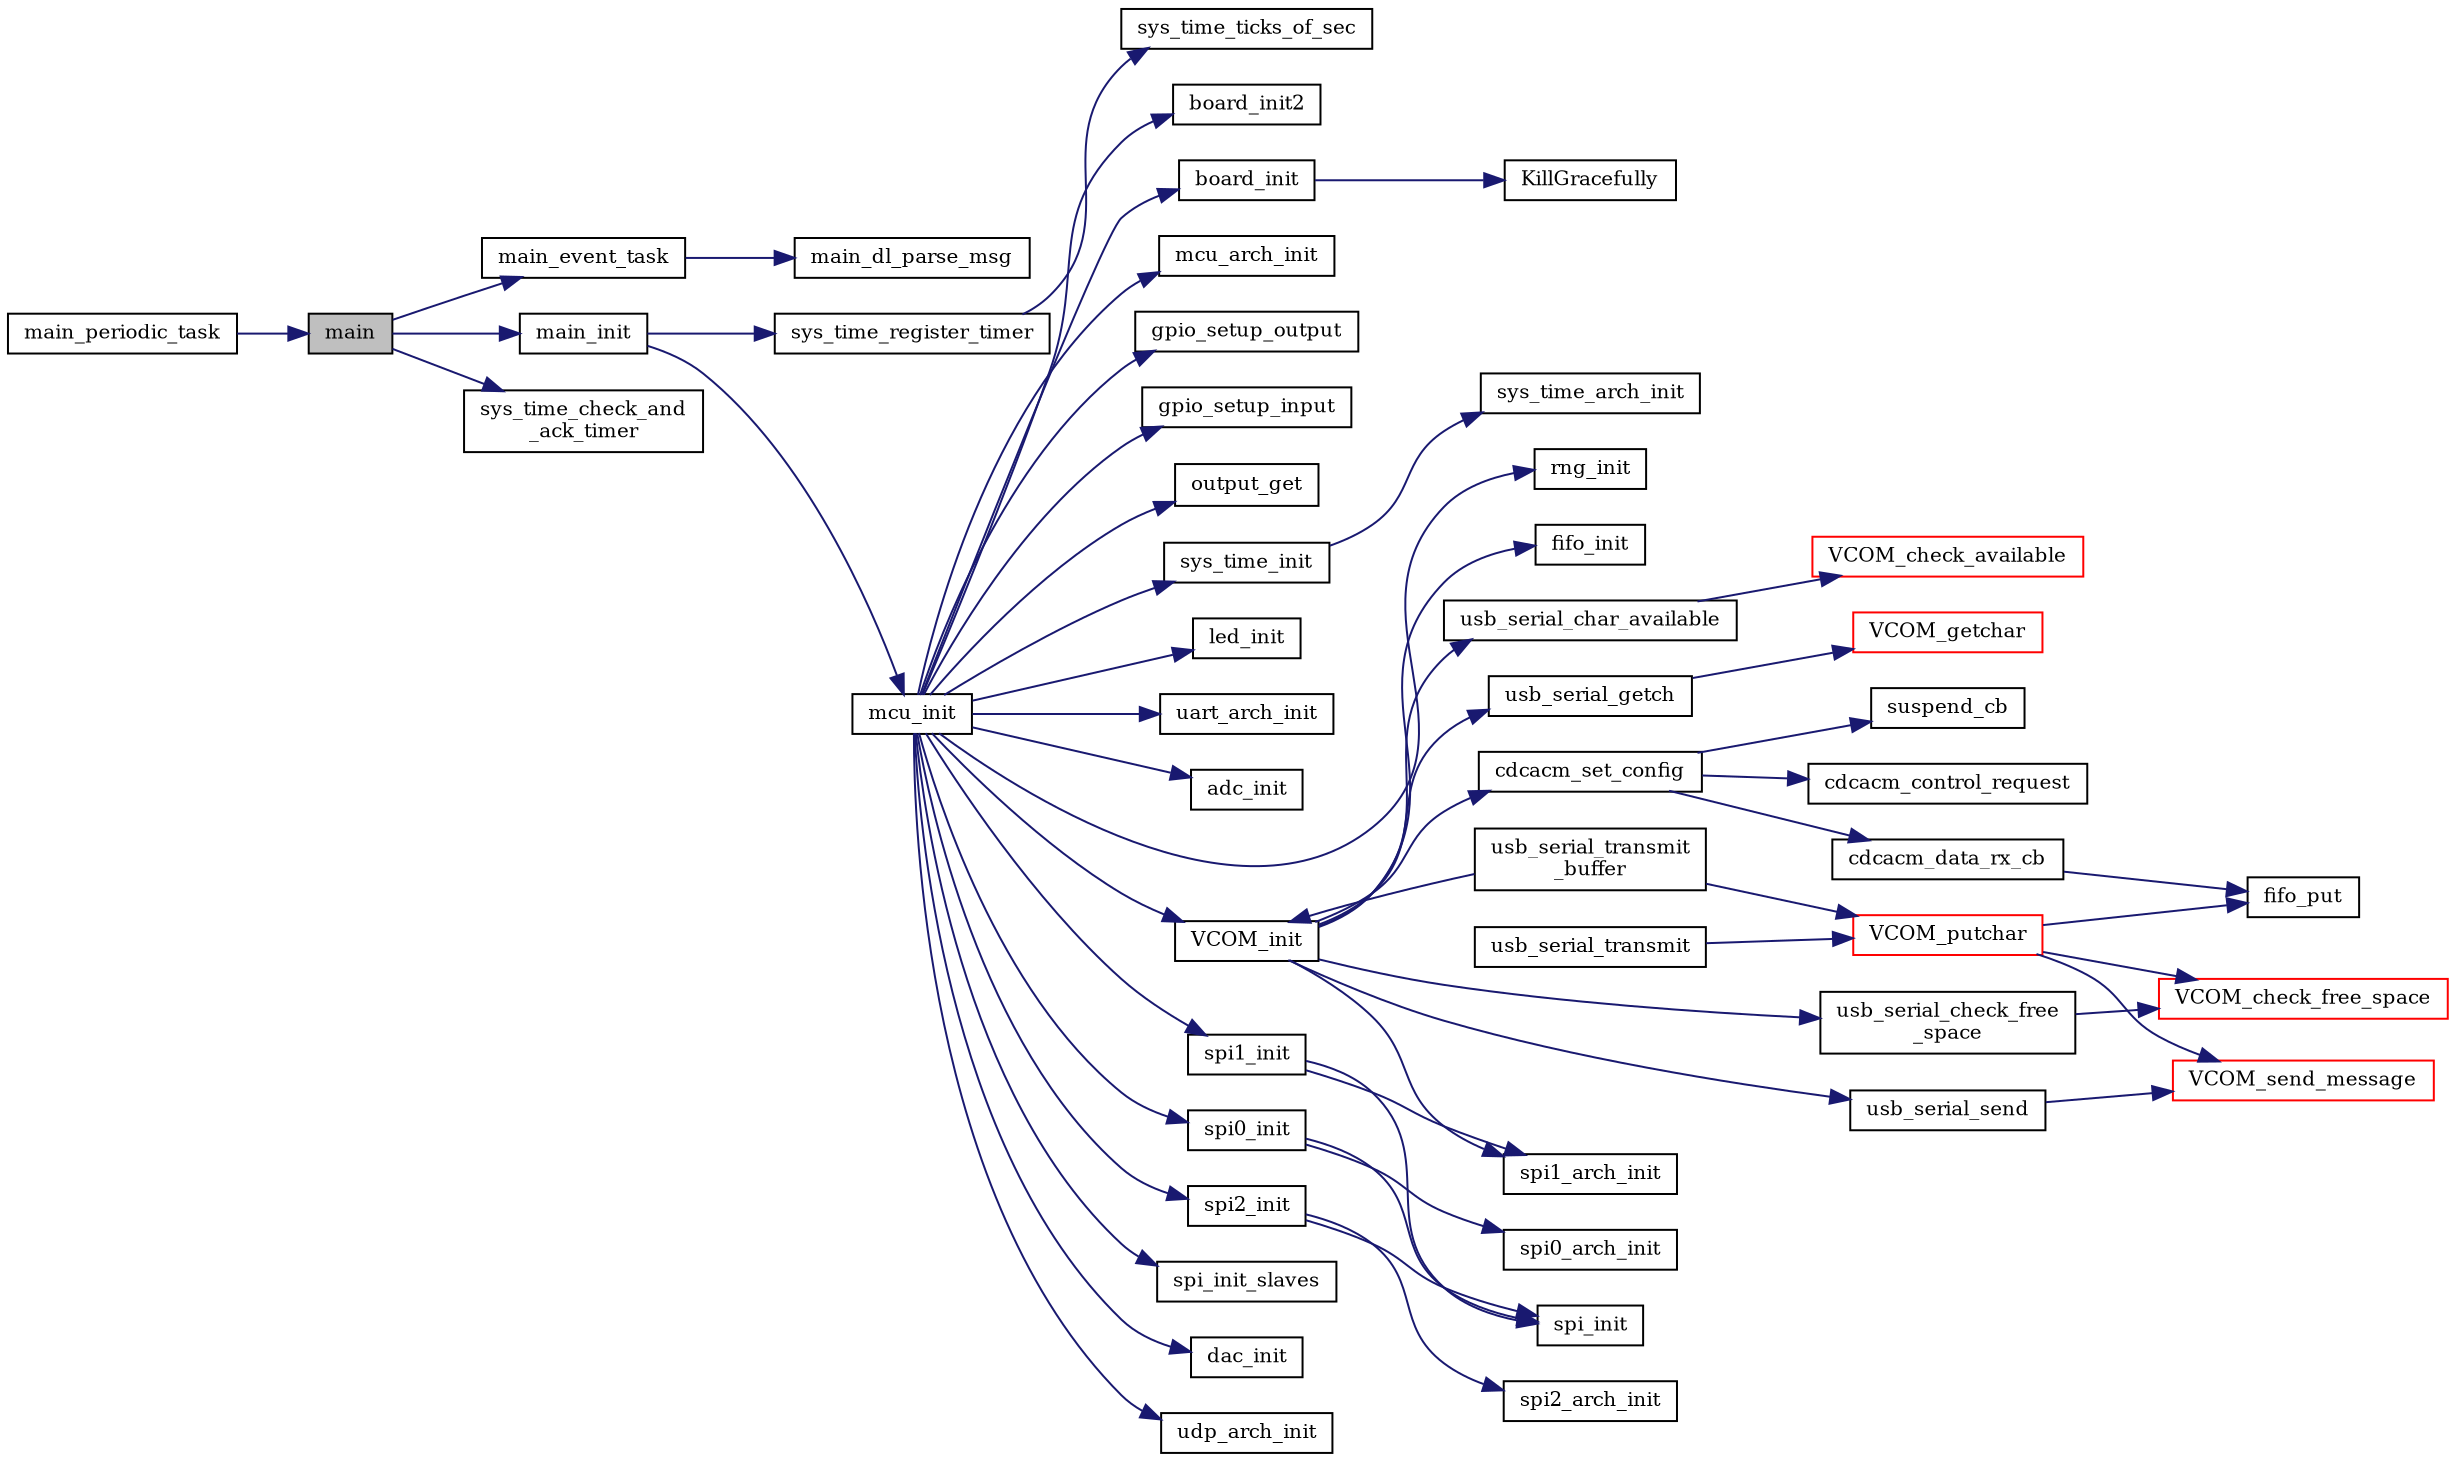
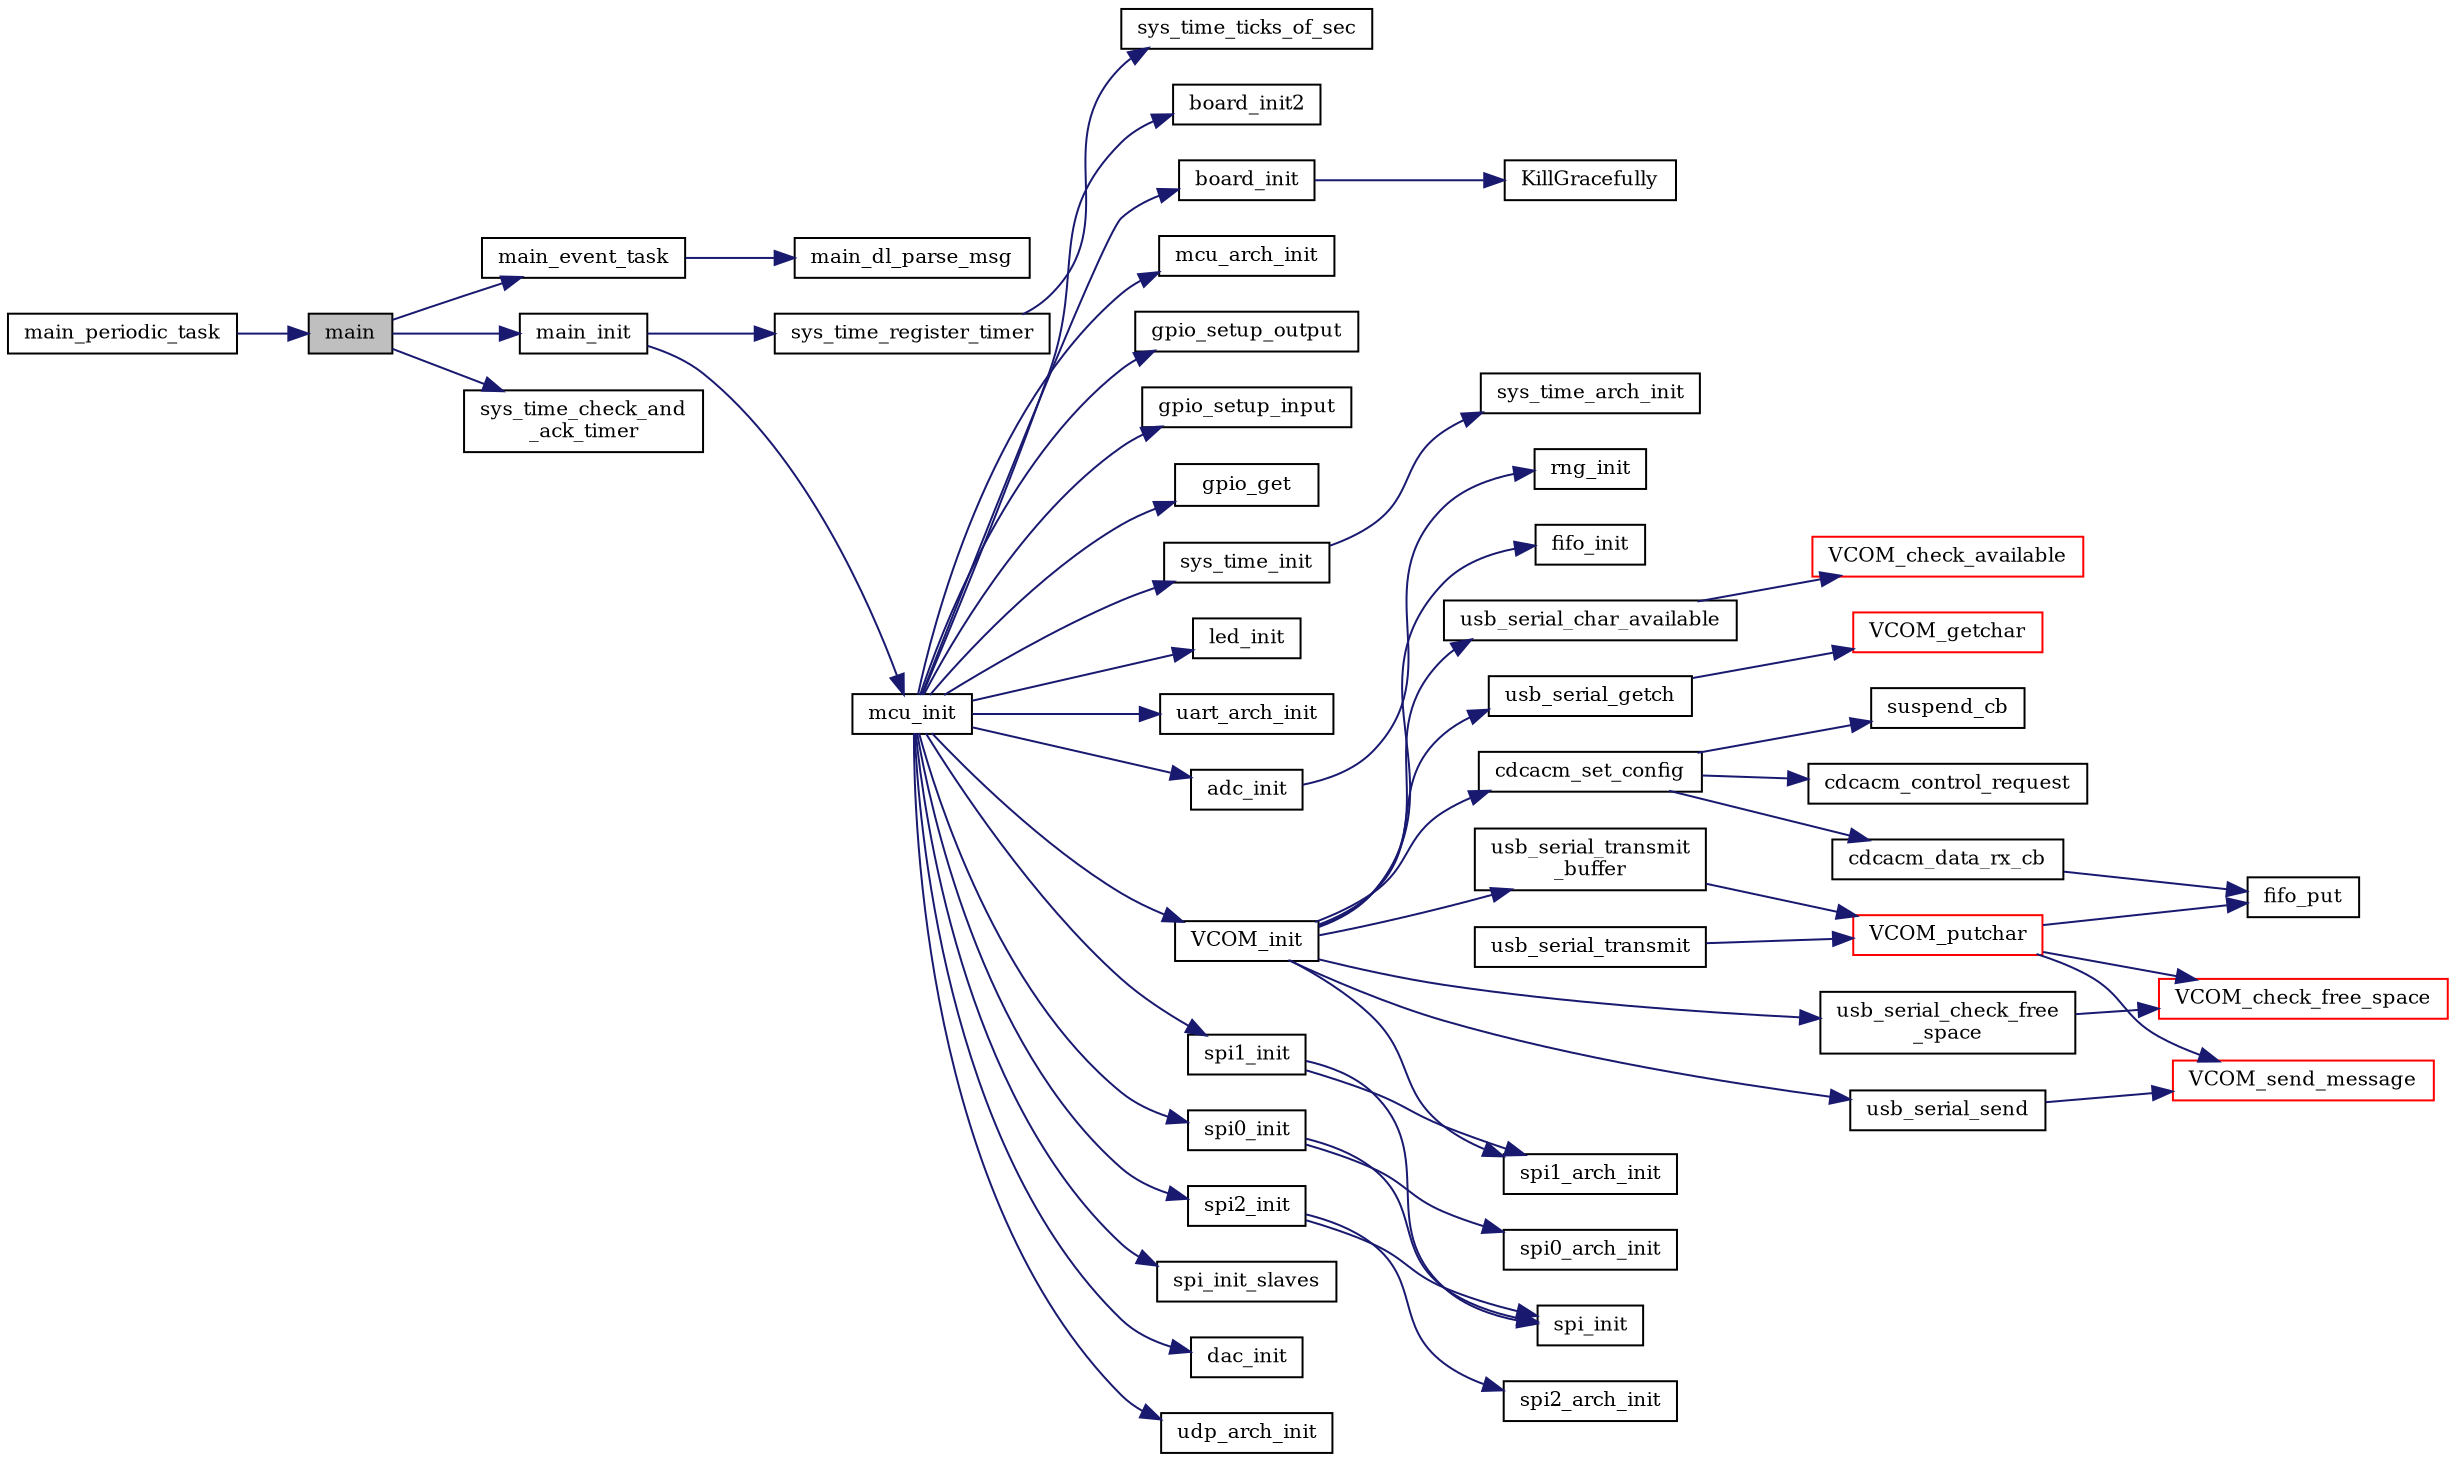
node "output_get": label "output_get" -> "gpio_get"
edge "mcu_init" -> "rng_init": now "adc_init" -> "rng_init"
edge "usb_serial_transmit _buffer" -> "VCOM_init": reversed
